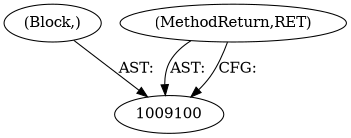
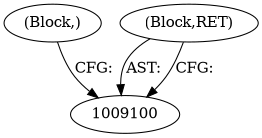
node "(MethodReturn,RET)": label "(MethodReturn,RET)" -> "(Block,RET)"
edge "(Block,)" -> "1009100": label "AST: " -> "CFG: "
